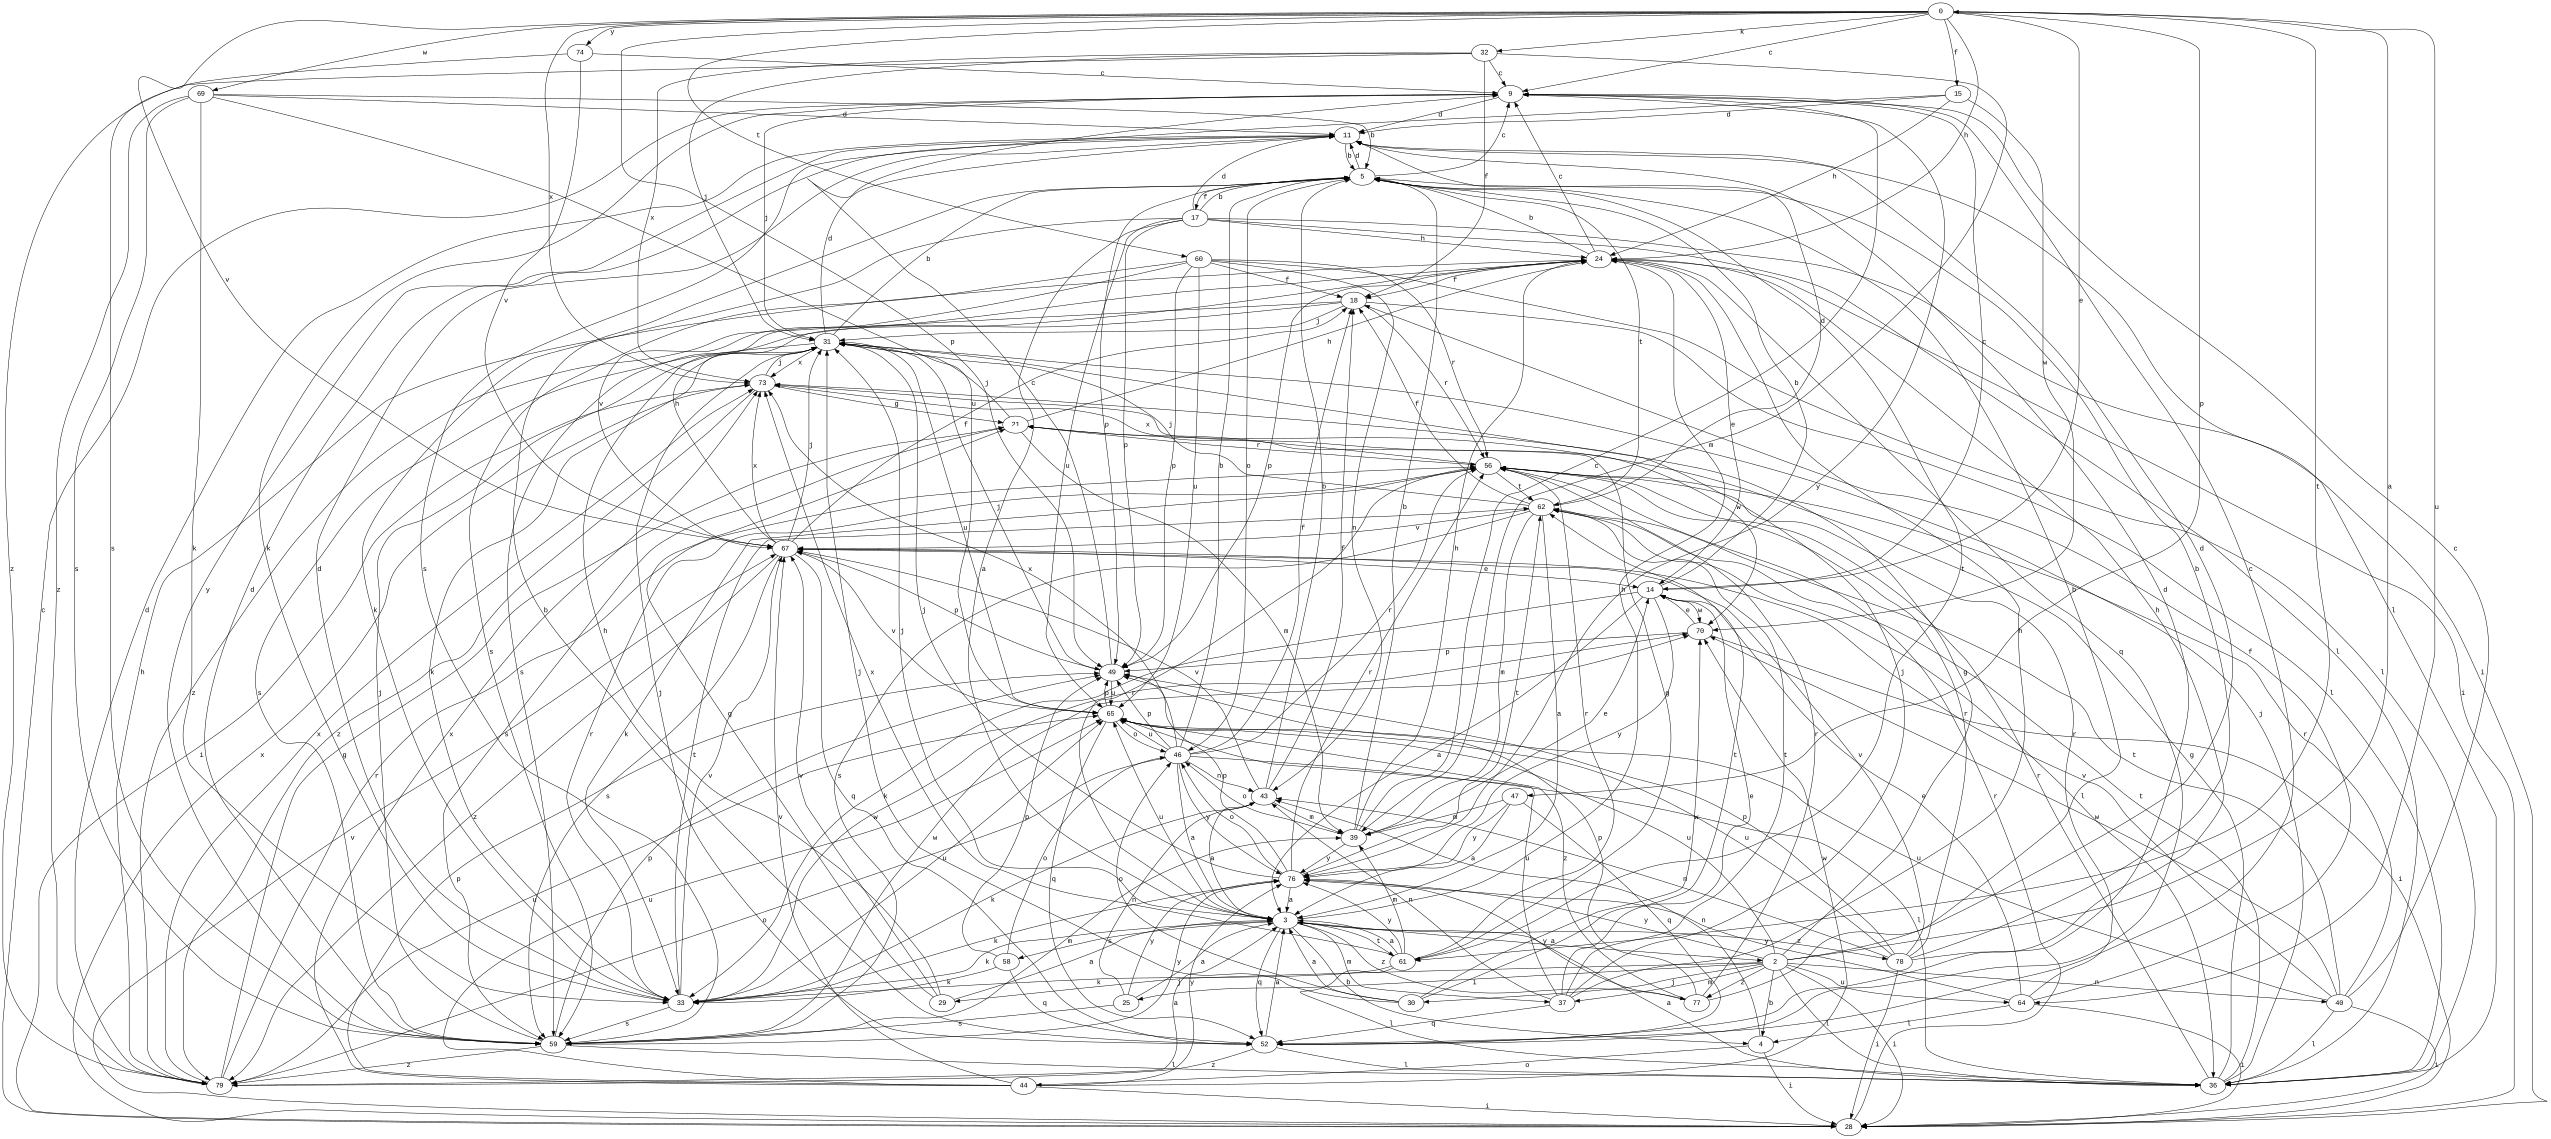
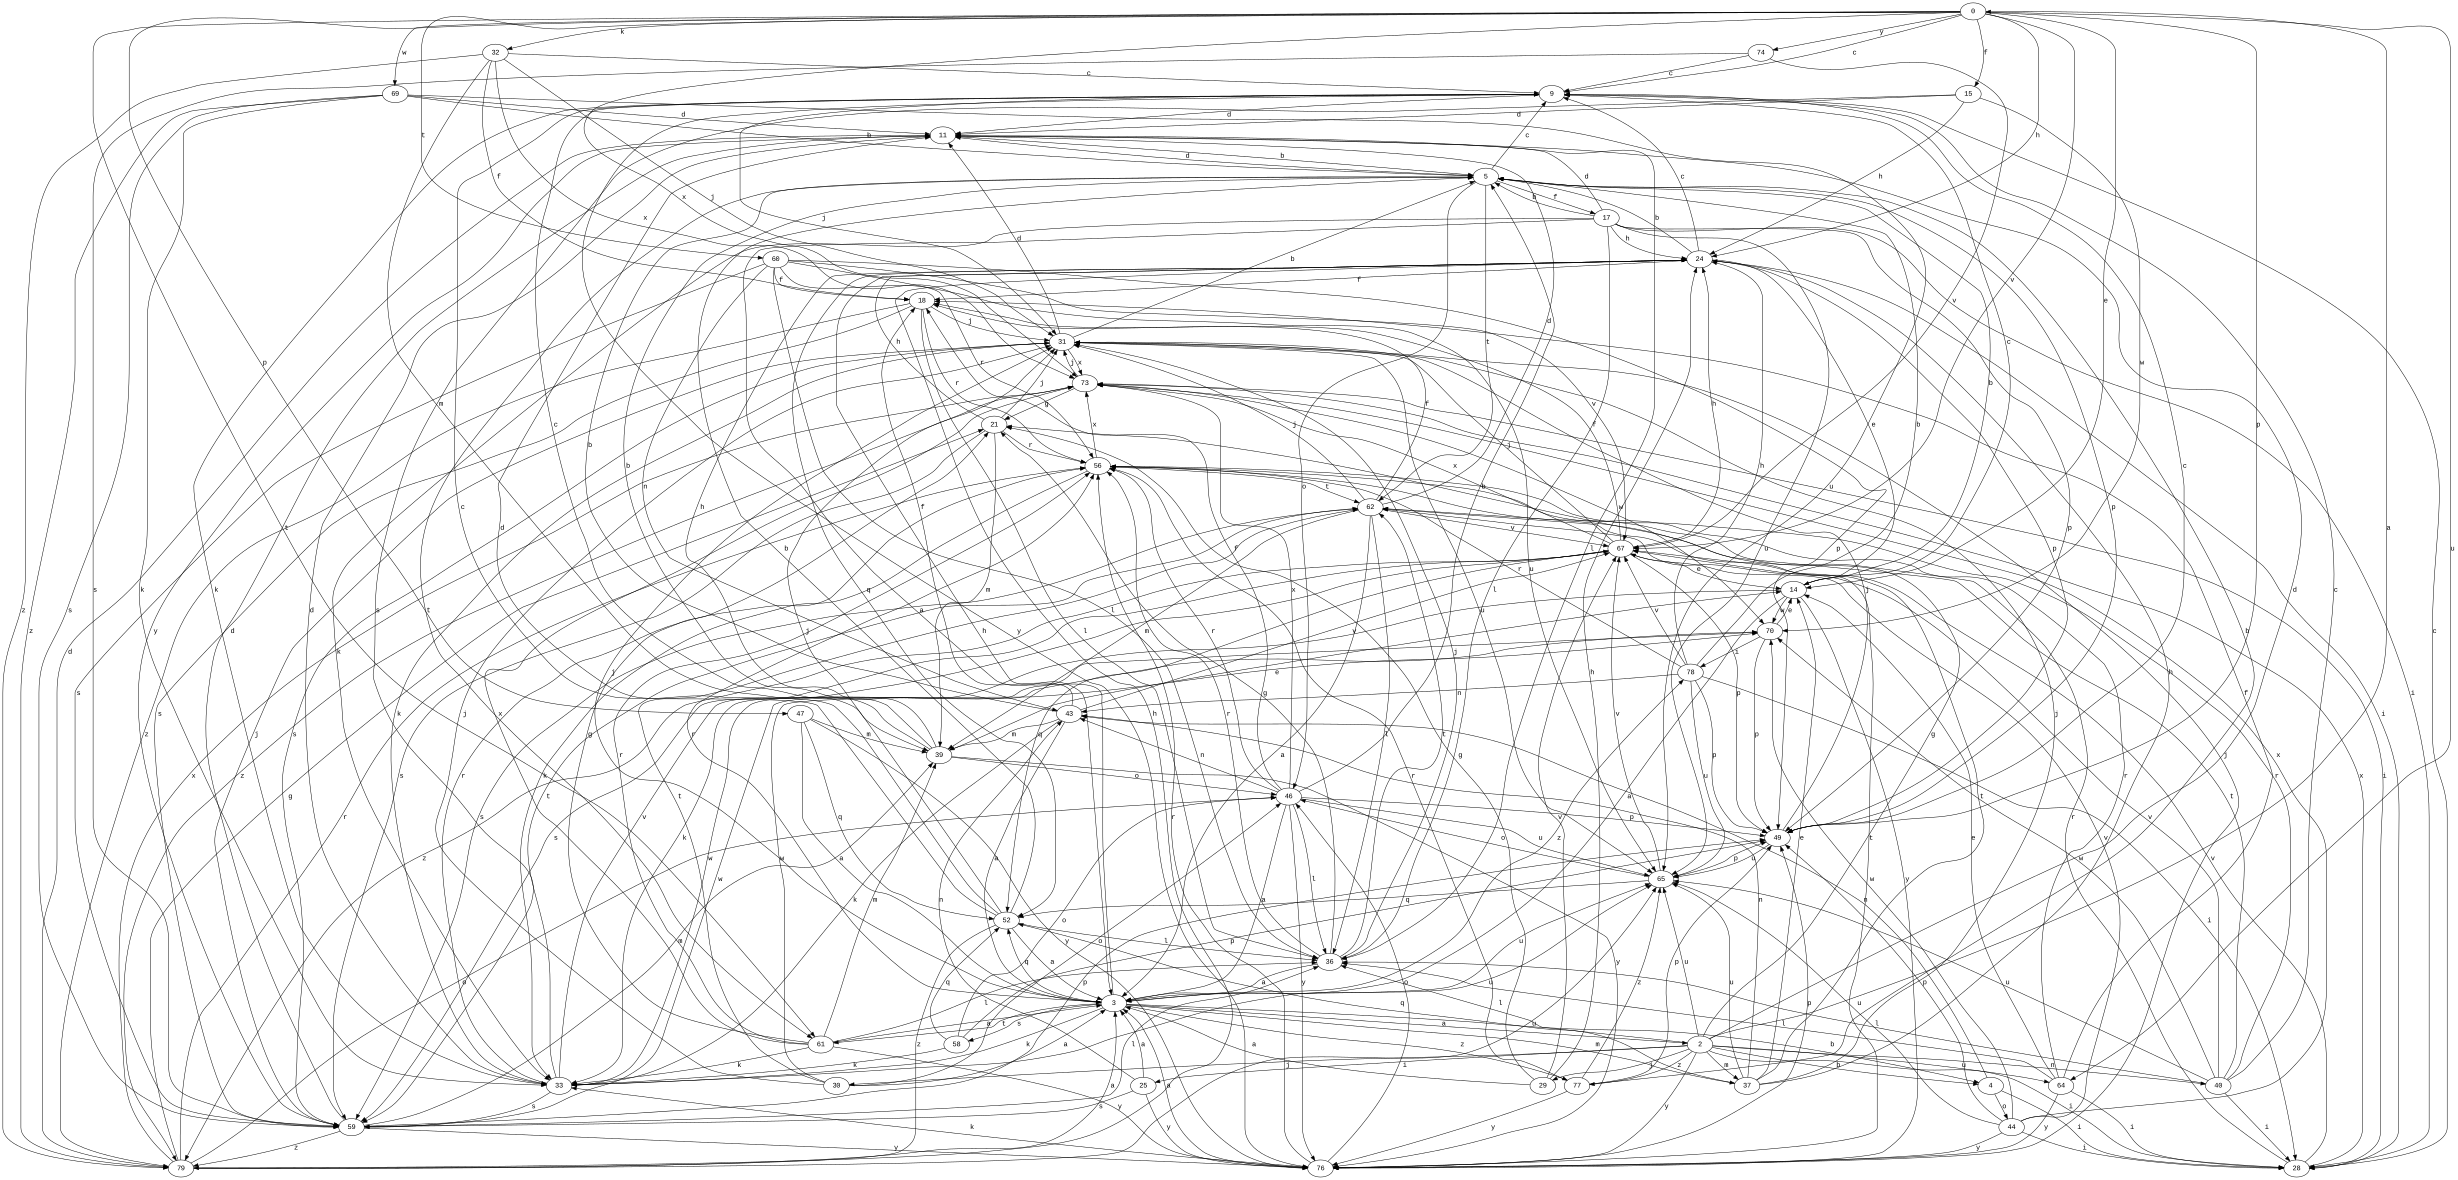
edge "2" -> "73": now "2" -> "21"
edge "70" -> "28": now "70" -> "78"
edge "46" -> "79": reversed
edge "64" -> "4": now "64" -> "36"
